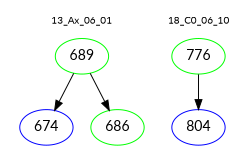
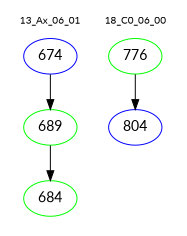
cluster "18_C0_06_10": label "18_C0_06_10" -> "18_C0_06_00"
edge "689" -> "674": reversed
node "686": label "686" -> "684"
